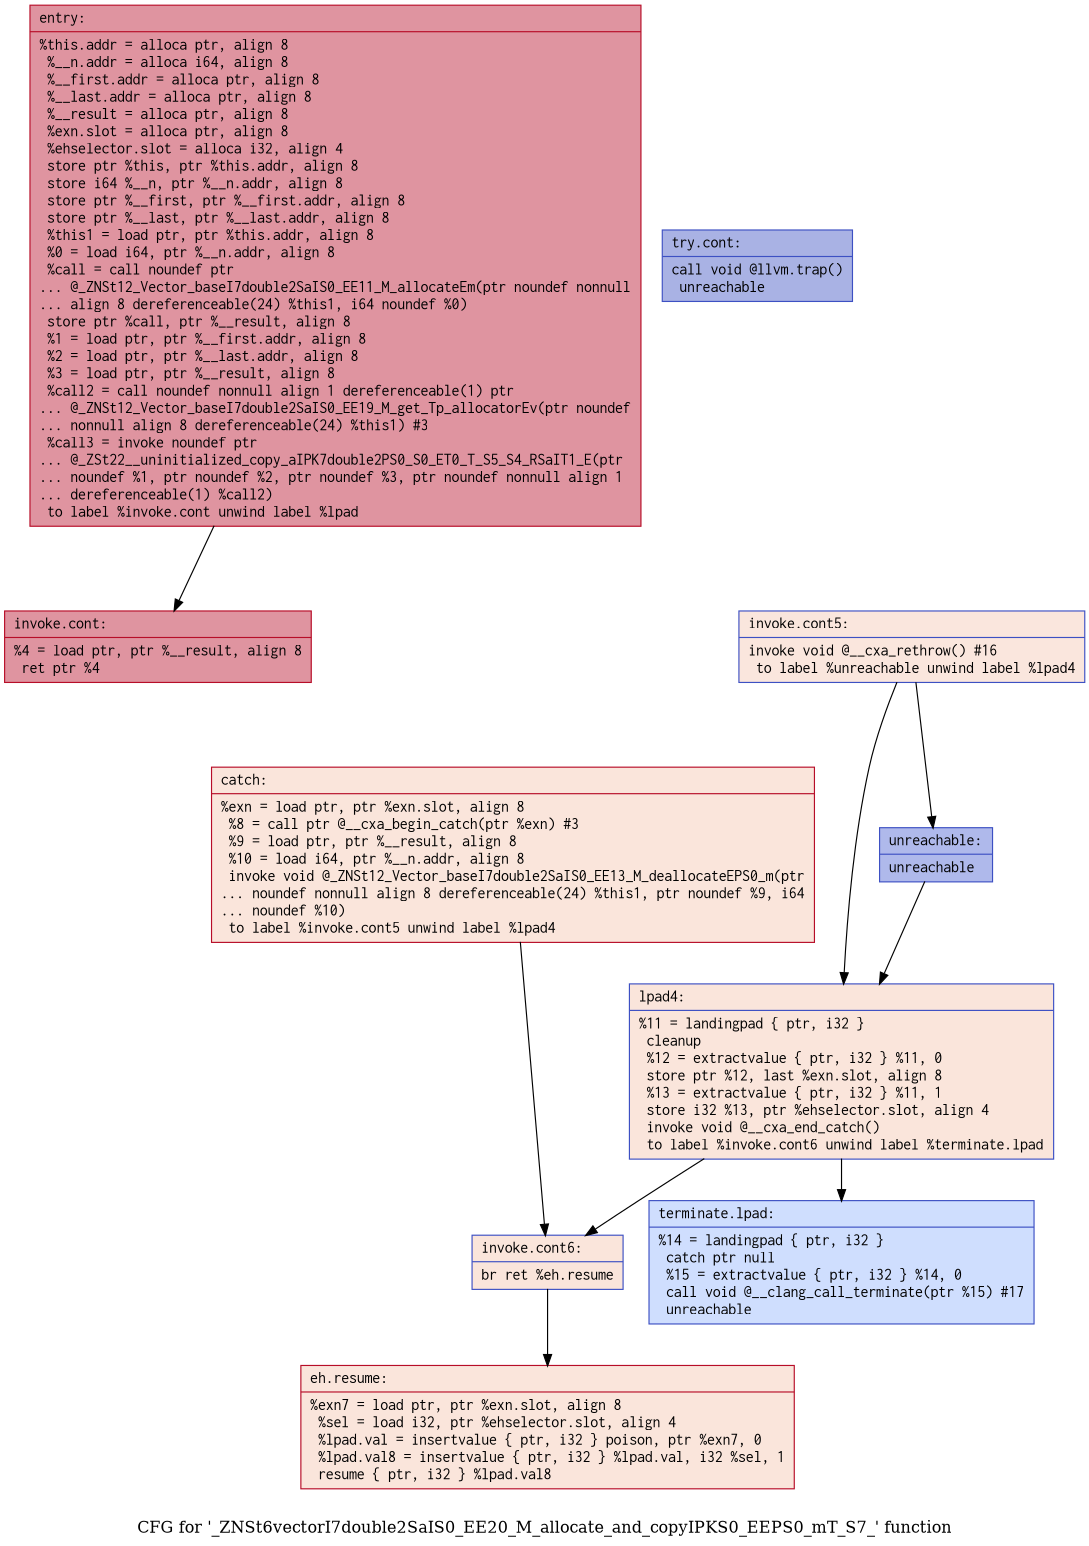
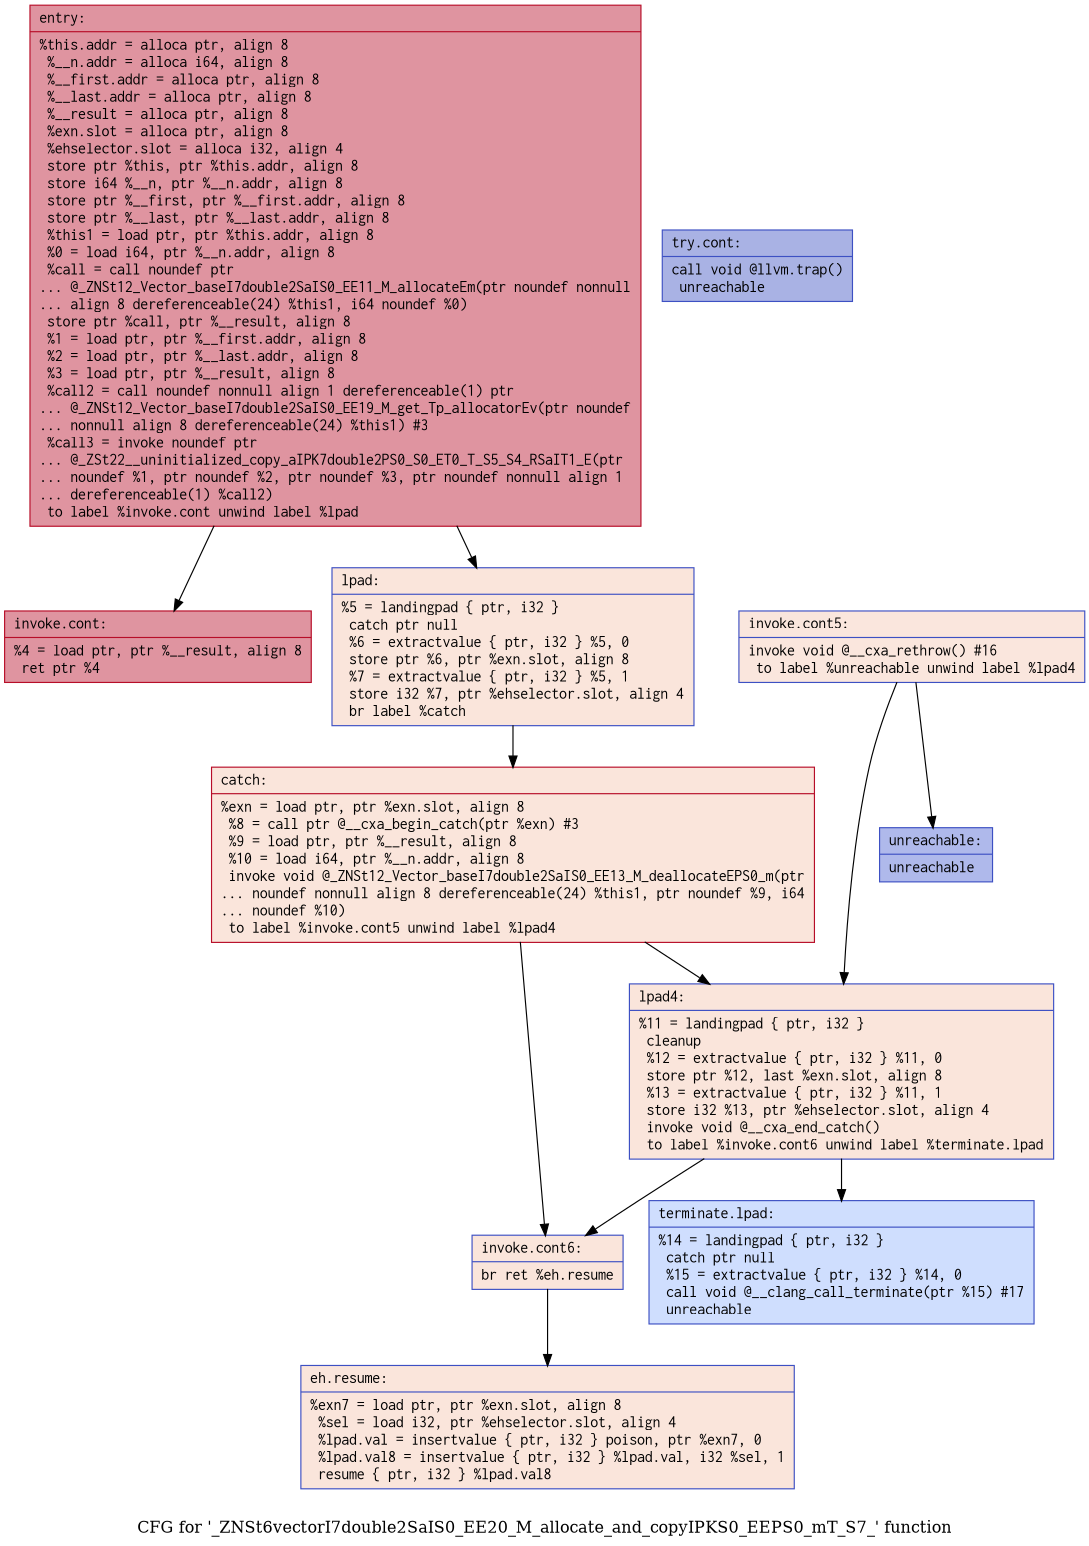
node "lpad:": added
edge "unreachable:" -> "lpad4:": now "catch:" -> "lpad4:"
node "eh.resume:": color #b70d28ff -> #3d50c3ff
